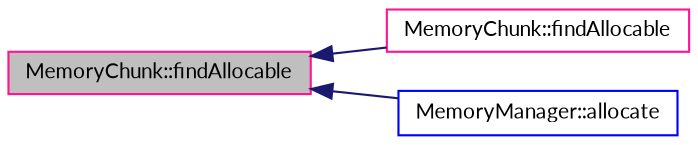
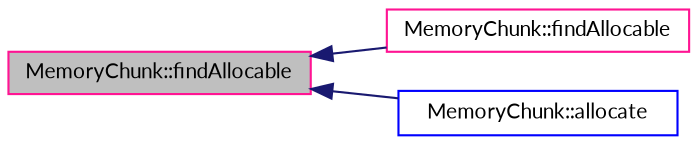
node "MemoryManager::allocate": label "MemoryManager::allocate" -> "MemoryChunk::allocate"
